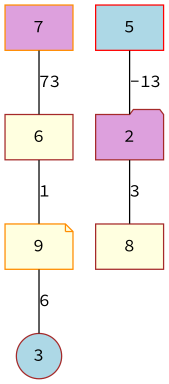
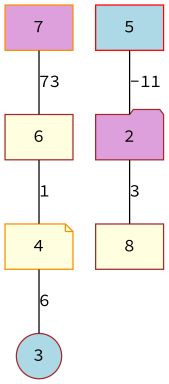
edge "5" -- "2": label "-13" -> "-11"
node "9": label "9" -> "4"
